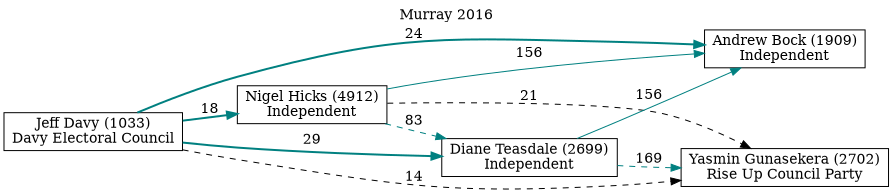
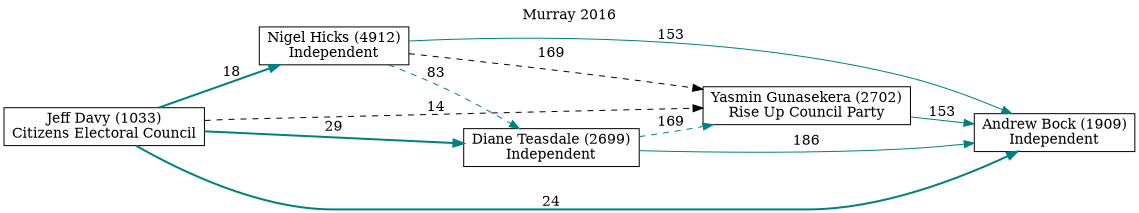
edge "Nigel Hicks (4912) Independent" -> "Andrew Bock (1909) Independent": label "156" -> "153"
edge "Diane Teasdale (2699) Independent" -> "Andrew Bock (1909) Independent": label "156" -> "186"
edge "Nigel Hicks (4912) Independent" -> "Yasmin Gunasekera (2702) Rise Up Council Party": label "21" -> "169"
edge "Yasmin Gunasekera (2702) Rise Up Council Party" -> "Andrew Bock (1909) Independent": added, label "153"
node "Jeff Davy (1033) Davy Electoral Council": label "Jeff Davy (1033) Davy Electoral Council" -> "Jeff Davy (1033) Citizens Electoral Council"
